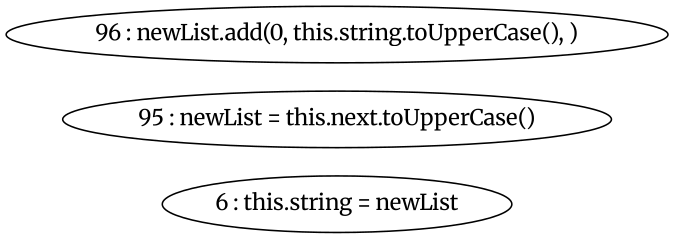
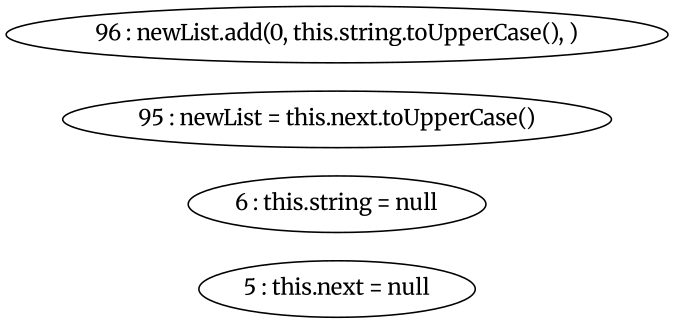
node "6 : this.string = newList": label "6 : this.string = newList" -> "6 : this.string = null"
node "5 : this.next = null": added
